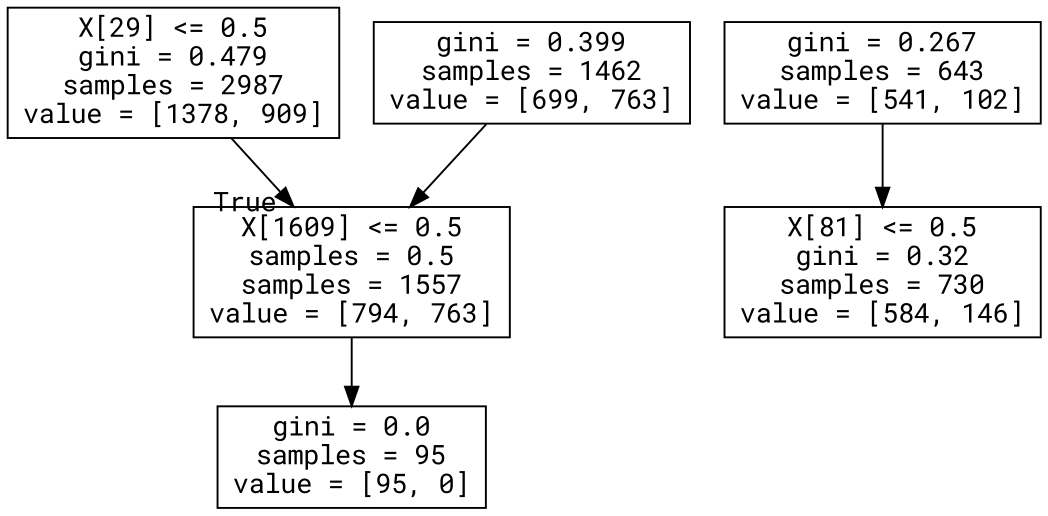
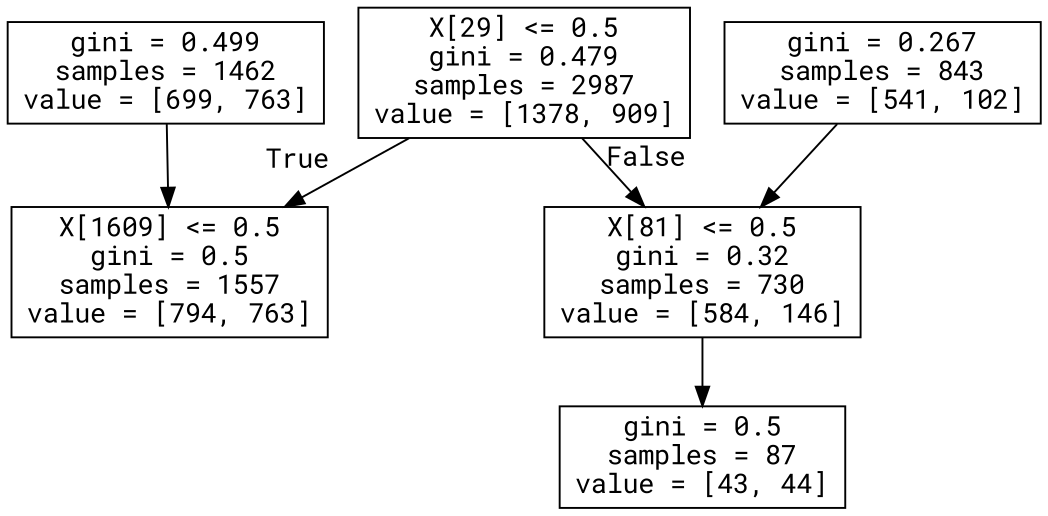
node "gini = 0.399 samples = 1462 value = [699, 763]": label "gini = 0.399 samples = 1462 value = [699, 763]" -> "gini = 0.499 samples = 1462 value = [699, 763]"
node "gini = 0.267 samples = 643 value = [541, 102]": label "gini = 0.267 samples = 643 value = [541, 102]" -> "gini = 0.267 samples = 843 value = [541, 102]"
edge "X[29] <= 0.5 gini = 0.479 samples = 2987 value = [1378, 909]" -> "X[81] <= 0.5 gini = 0.32 samples = 730 value = [584, 146]": added
node "X[1609] <= 0.5 samples = 0.5 samples = 1557 value = [794, 763]": label "X[1609] <= 0.5 samples = 0.5 samples = 1557 value = [794, 763]" -> "X[1609] <= 0.5 gini = 0.5 samples = 1557 value = [794, 763]"
node "gini = 0.0 samples = 95 value = [95, 0]": removed
node "gini = 0.5 samples = 87 value = [43, 44]": added
